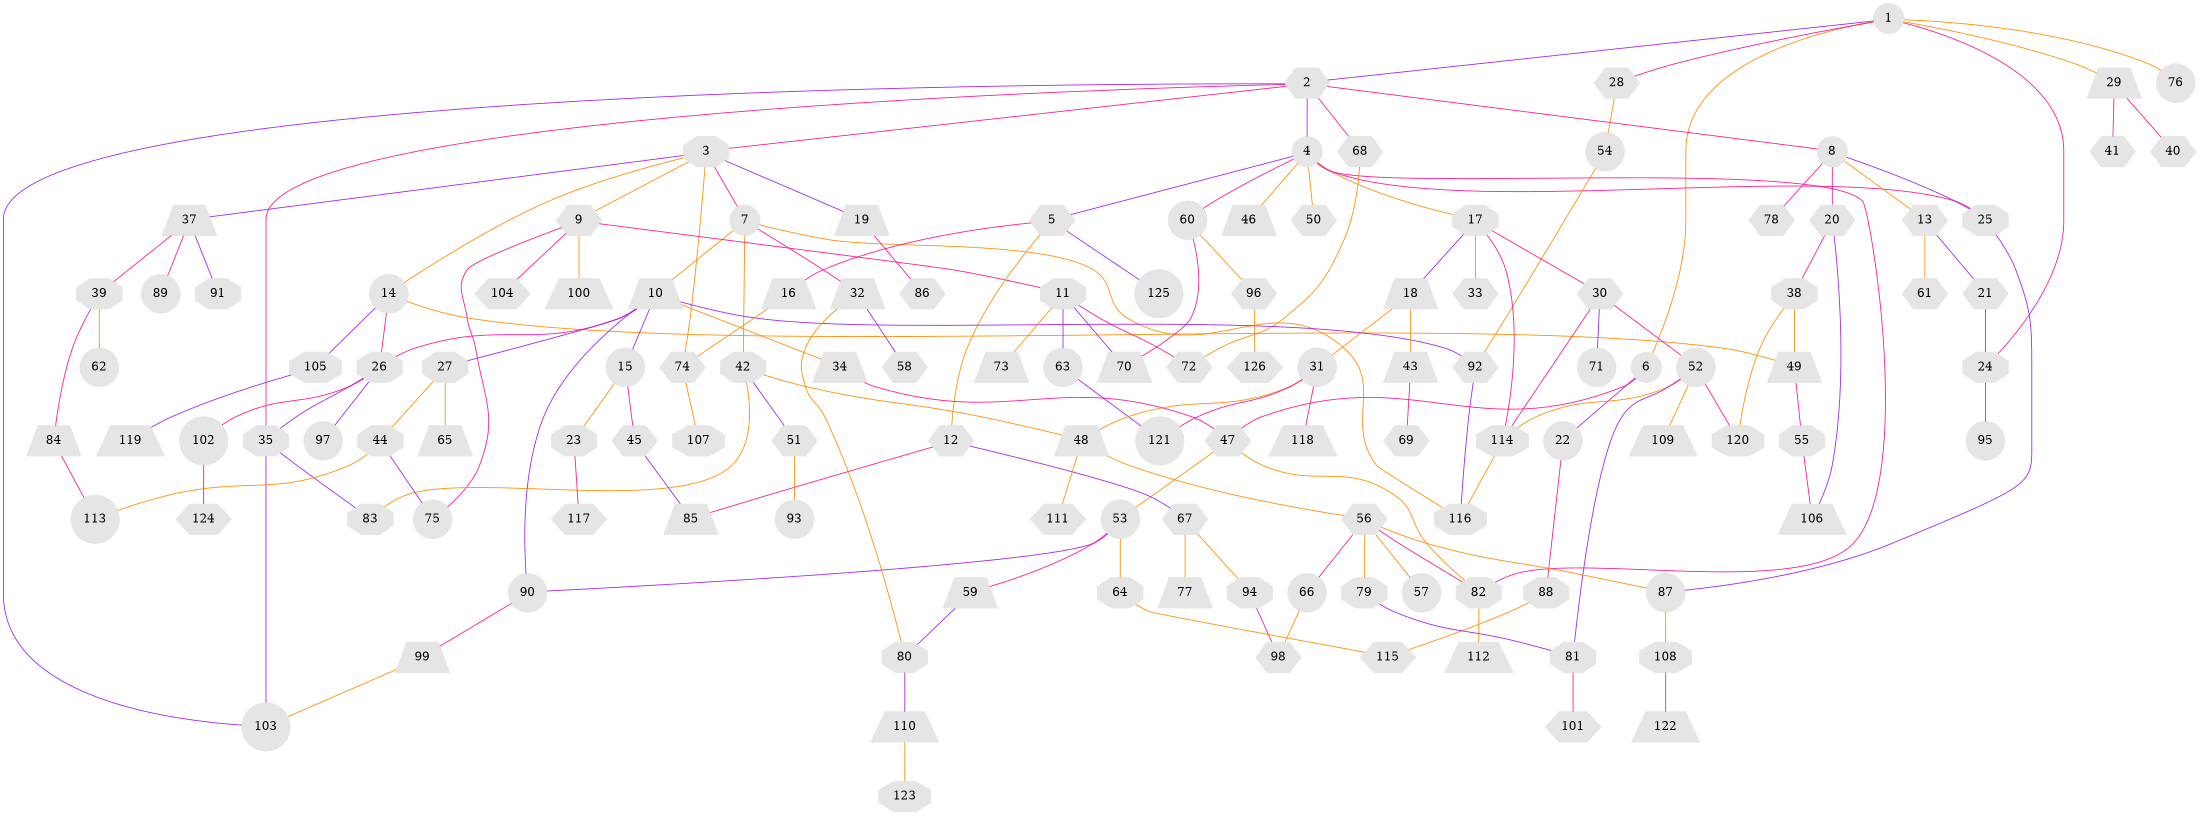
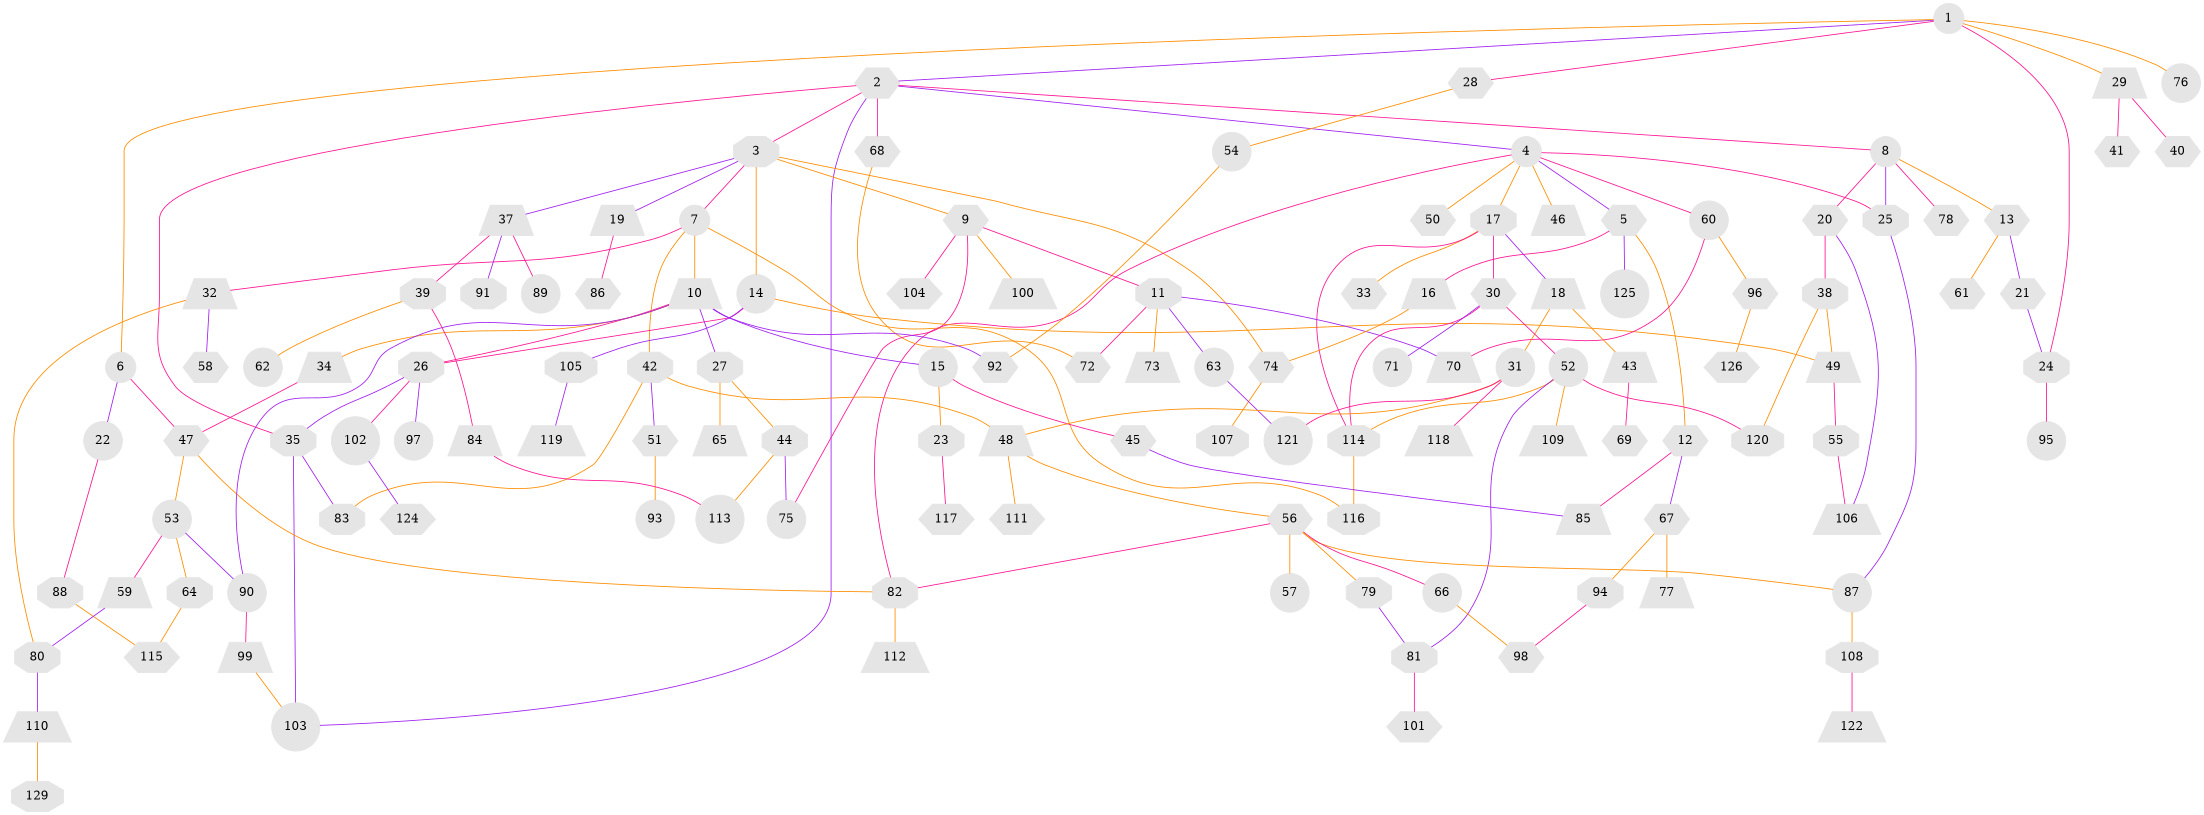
edge "92" -- "116": removed
node "123": label "123" -> "129"
